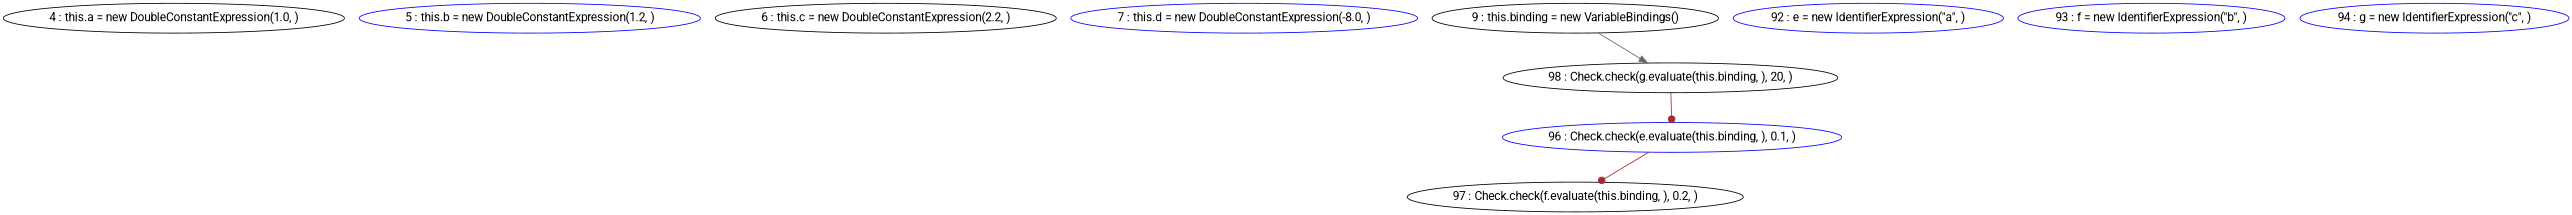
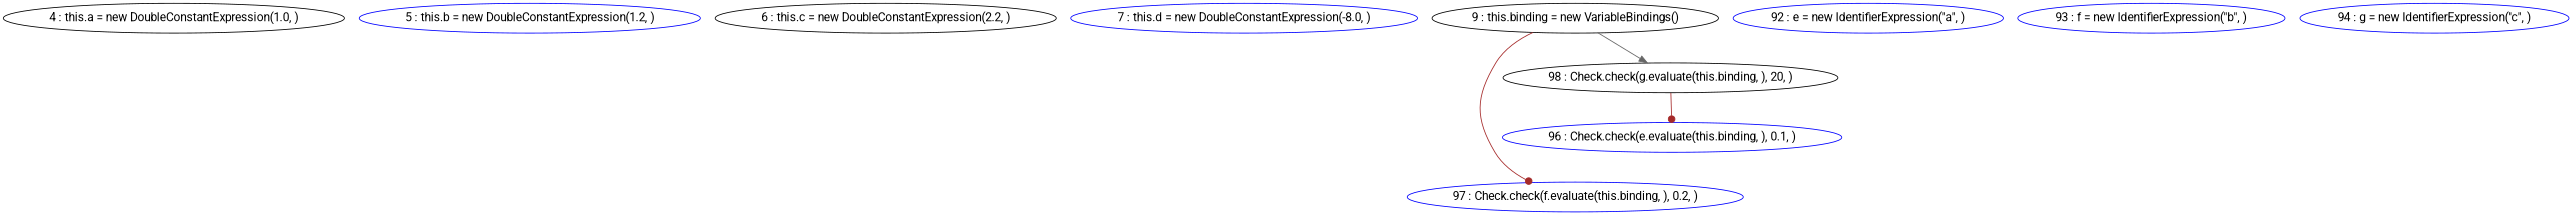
edge "96 : Check.check(e.evaluate(this.binding, ), 0.1, )" -> "97 : Check.check(f.evaluate(this.binding, ), 0.2, )": now "9 : this.binding = new VariableBindings()" -> "97 : Check.check(f.evaluate(this.binding, ), 0.2, )"
node "97 : Check.check(f.evaluate(this.binding, ), 0.2, )": color black -> blue
